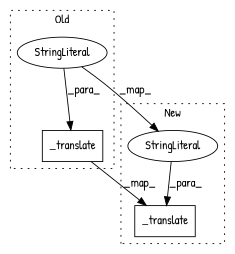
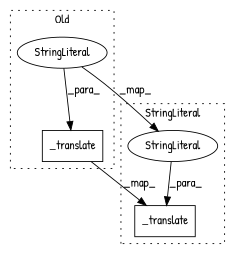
cluster "New": label "New" -> "StringLiteral"
